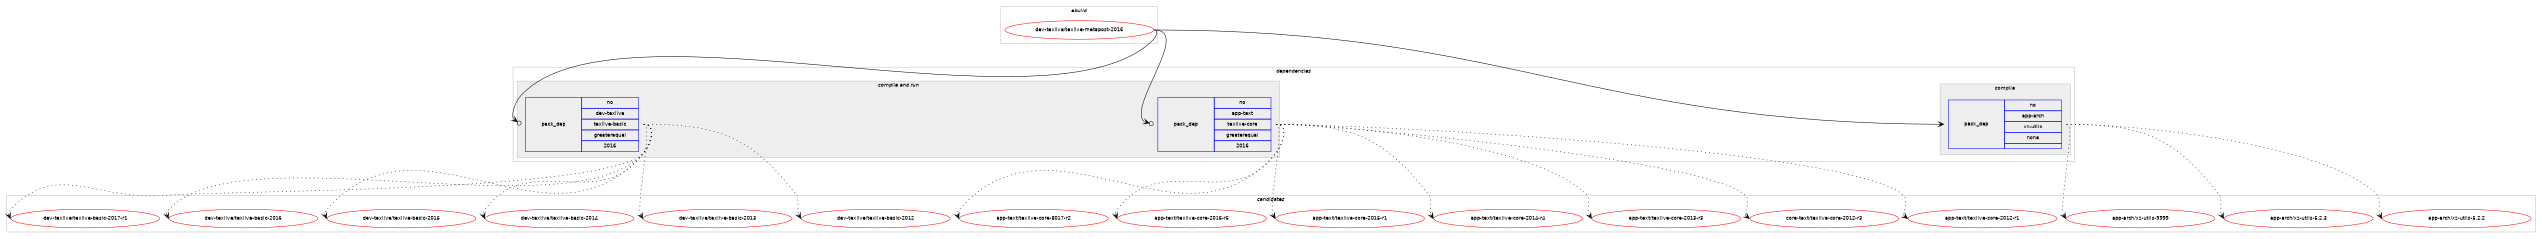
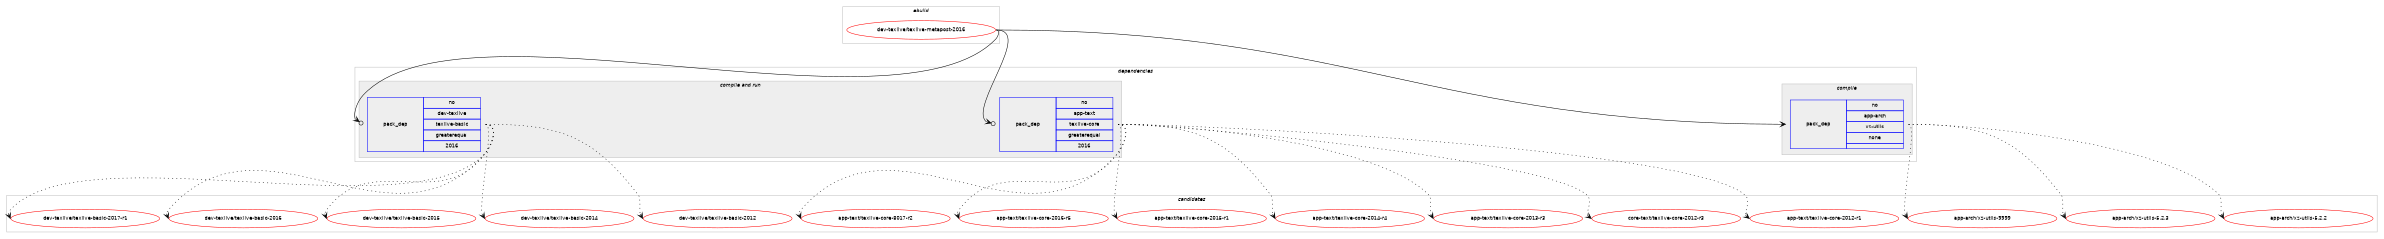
node "dev-texlive/texlive-basic-2013": removed
